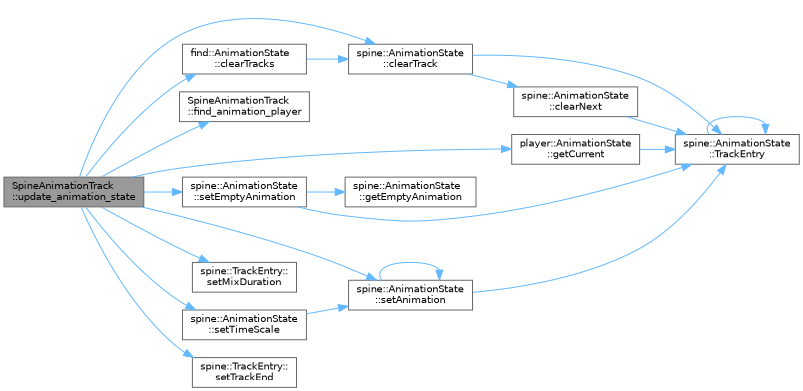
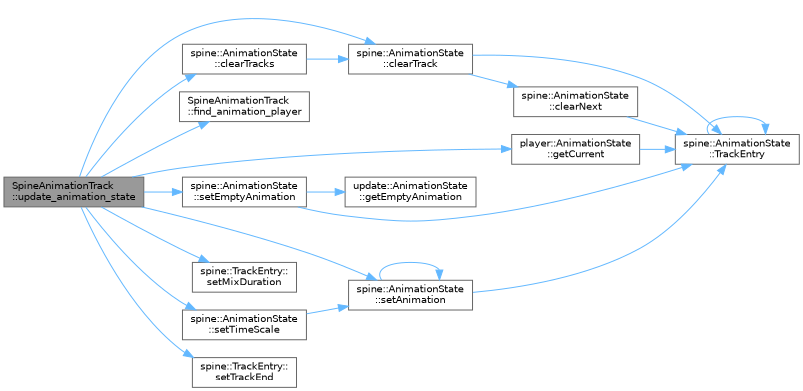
node "find::AnimationState ::clearTracks": label "find::AnimationState ::clearTracks" -> "spine::AnimationState ::clearTracks"
node "spine::AnimationState ::getEmptyAnimation": label "spine::AnimationState ::getEmptyAnimation" -> "update::AnimationState ::getEmptyAnimation"
